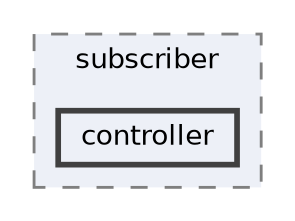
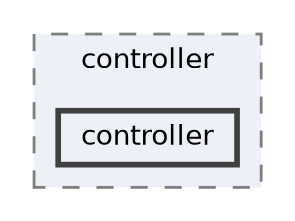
cluster "subscriber": label "subscriber" -> "controller"
